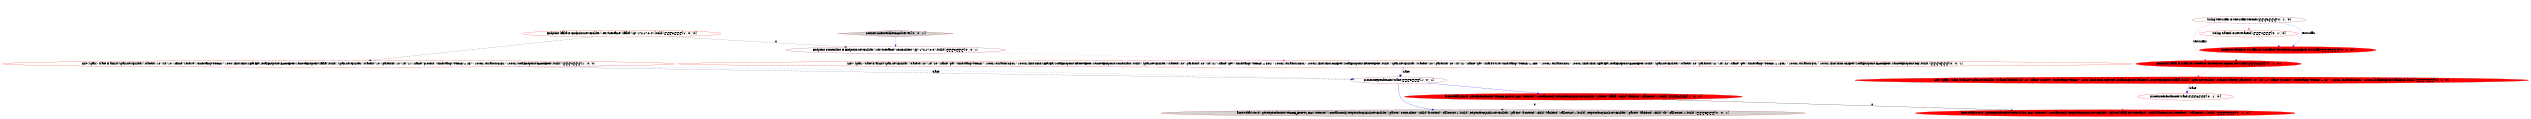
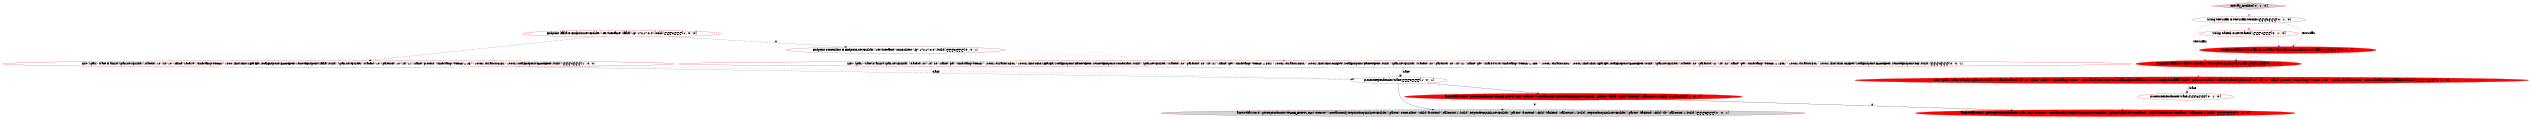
node "oneway_noClient['0', '1', '0']": added
node "notInstrumentedClientAndServer['0', '0', '1']": removed
